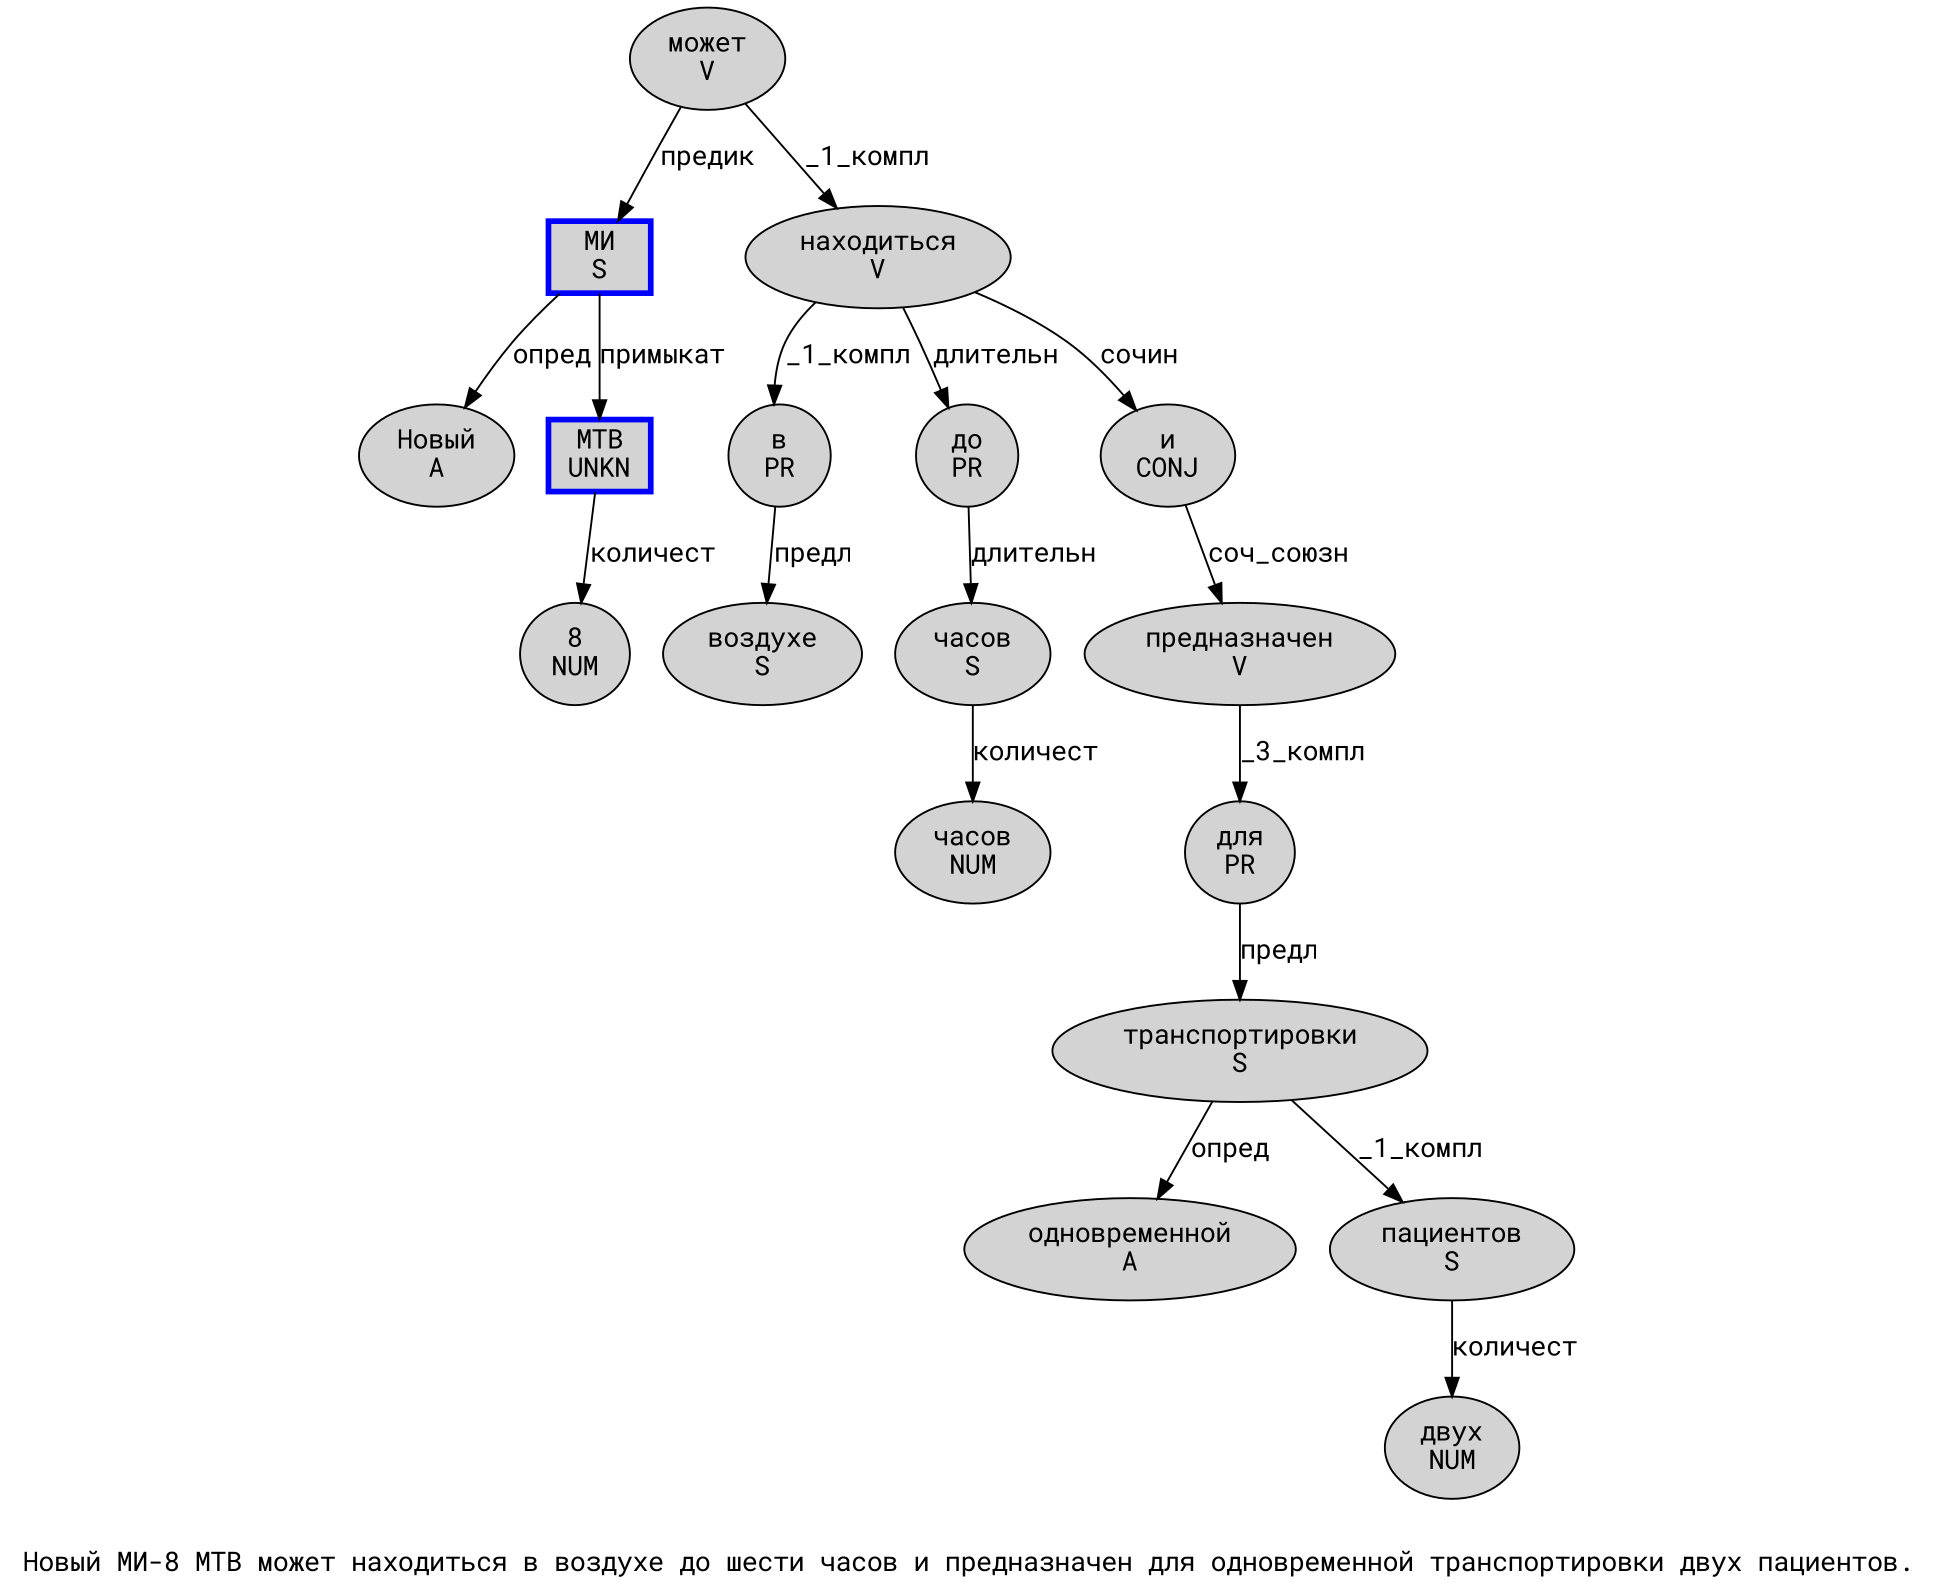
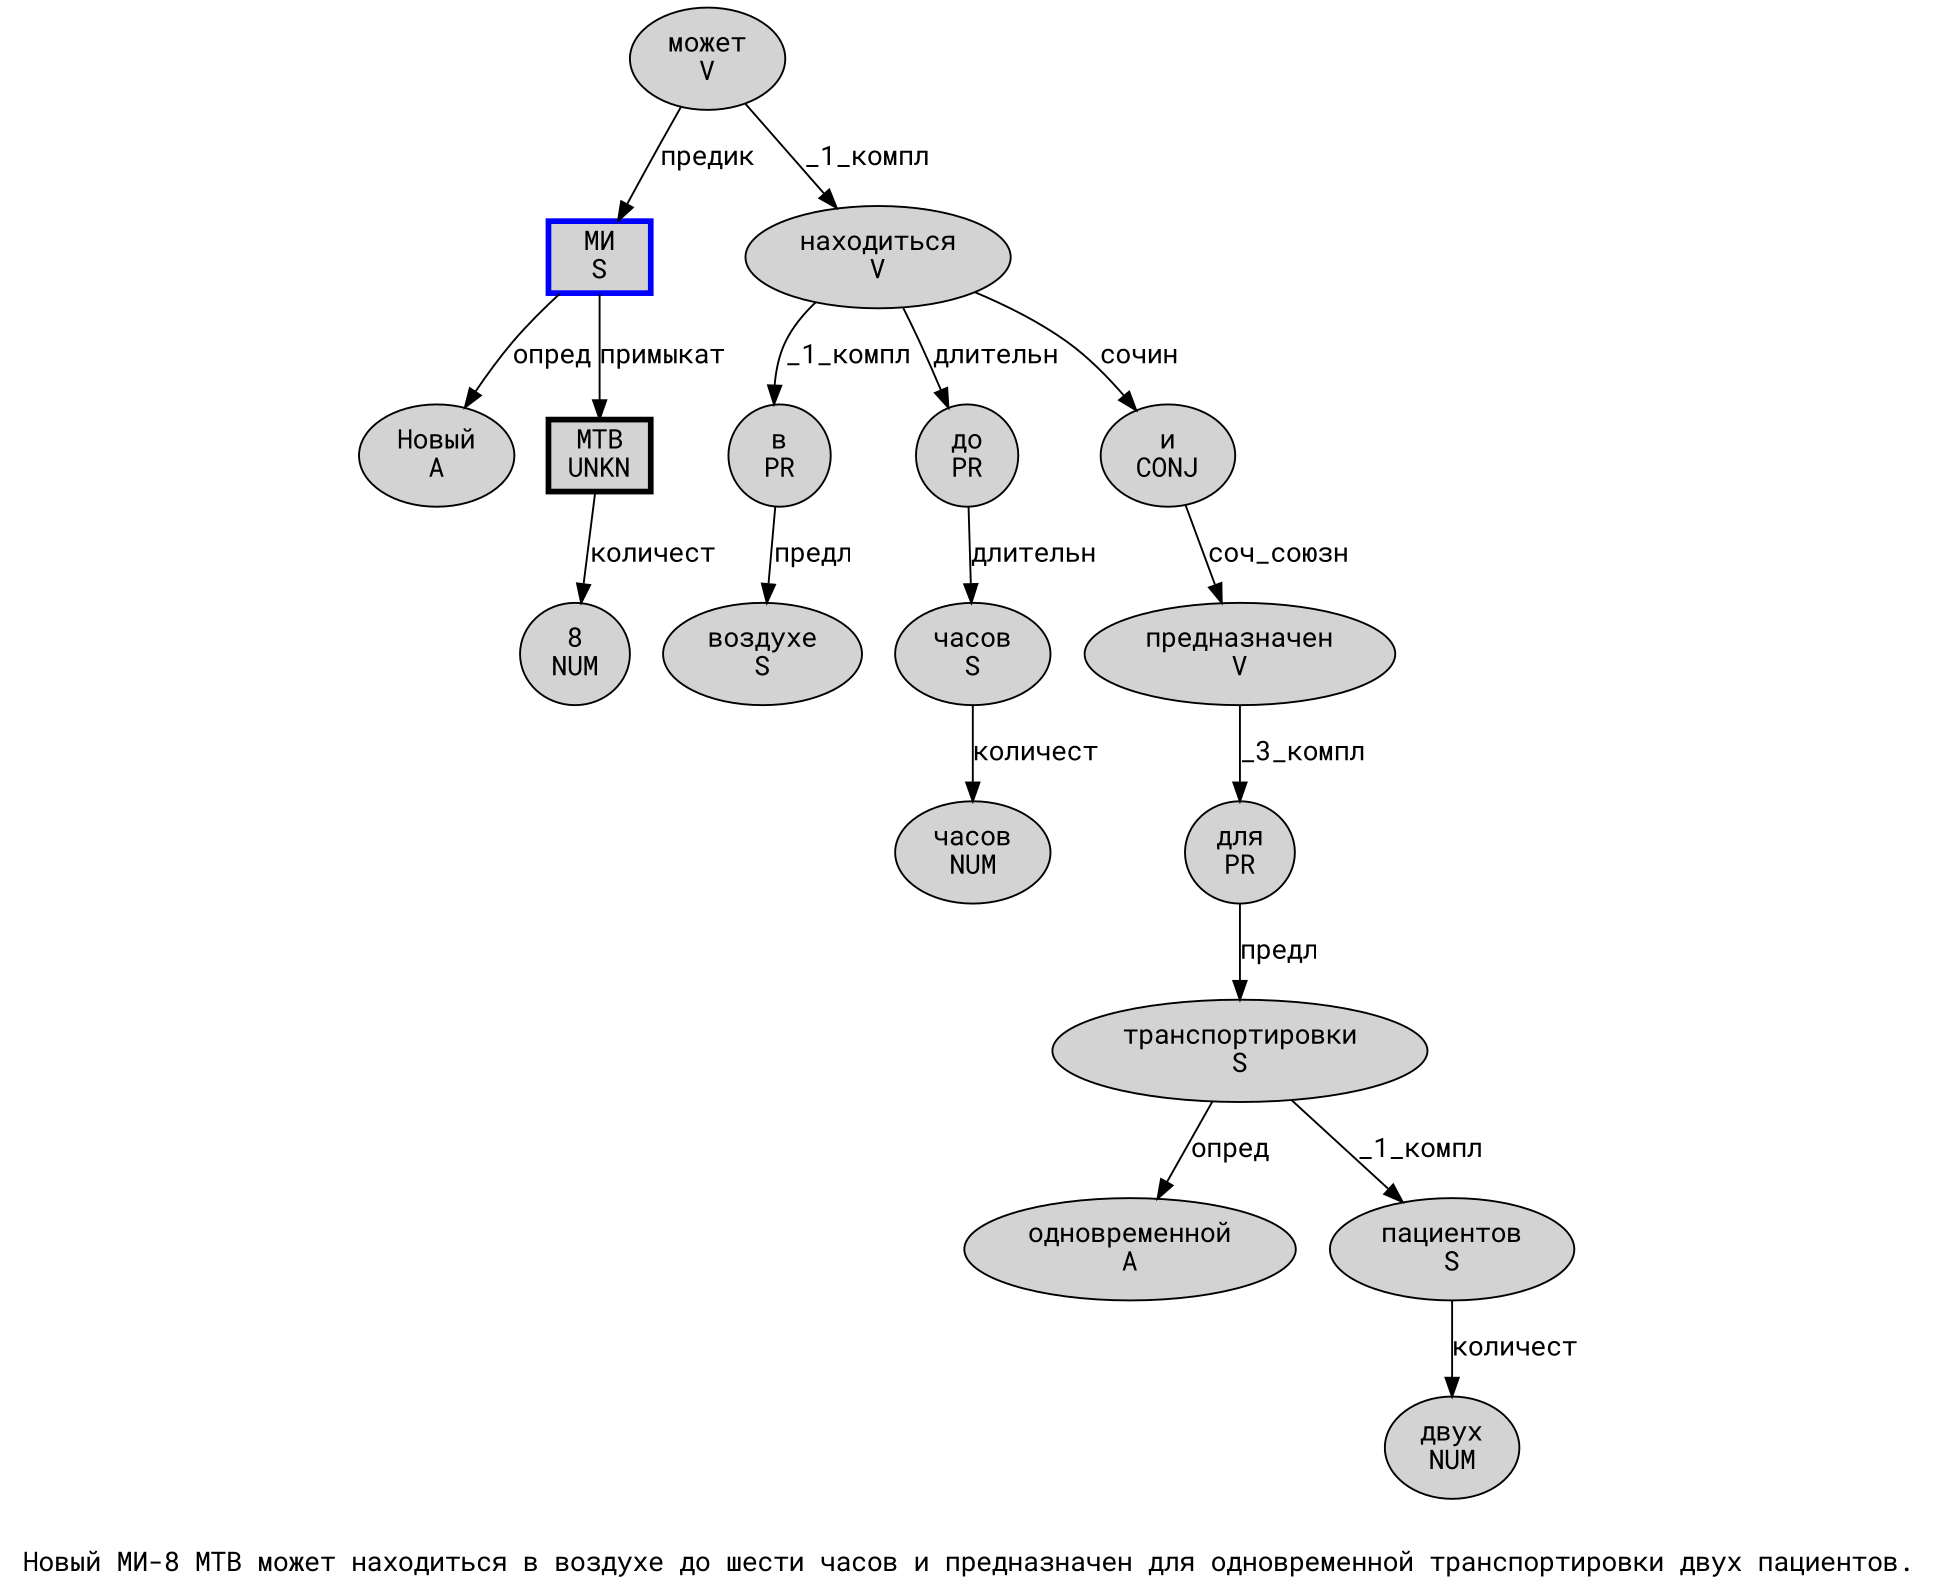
node "МТВ UNKN": color blue -> black
